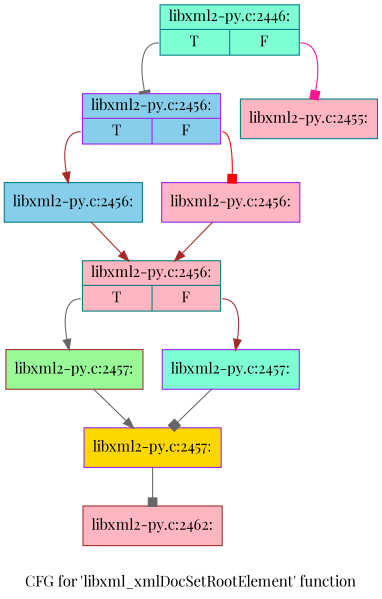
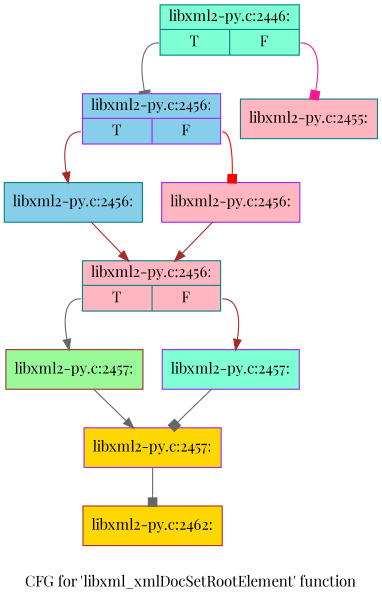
node "libxml2-py.c:2462:": fillcolor lightpink -> gold
